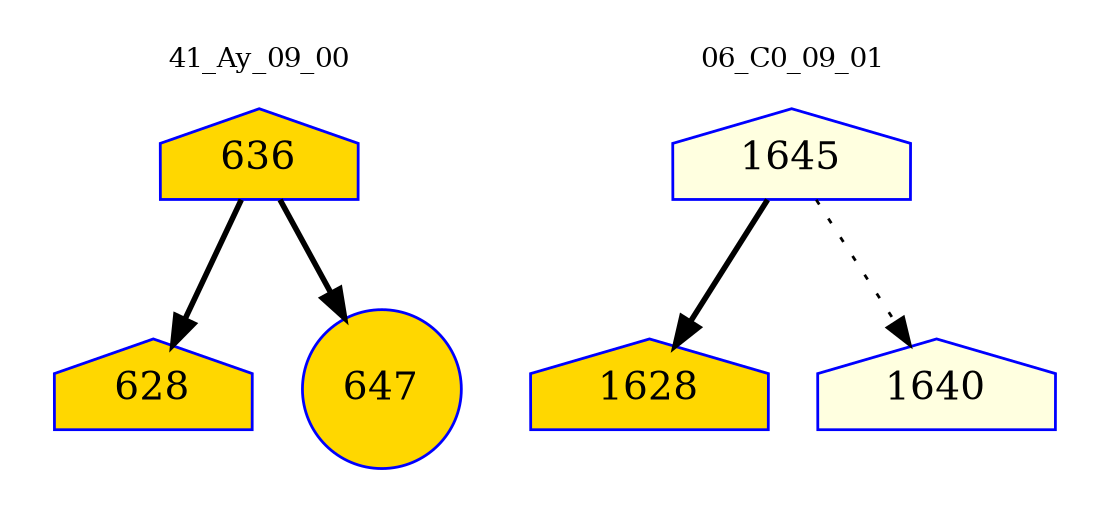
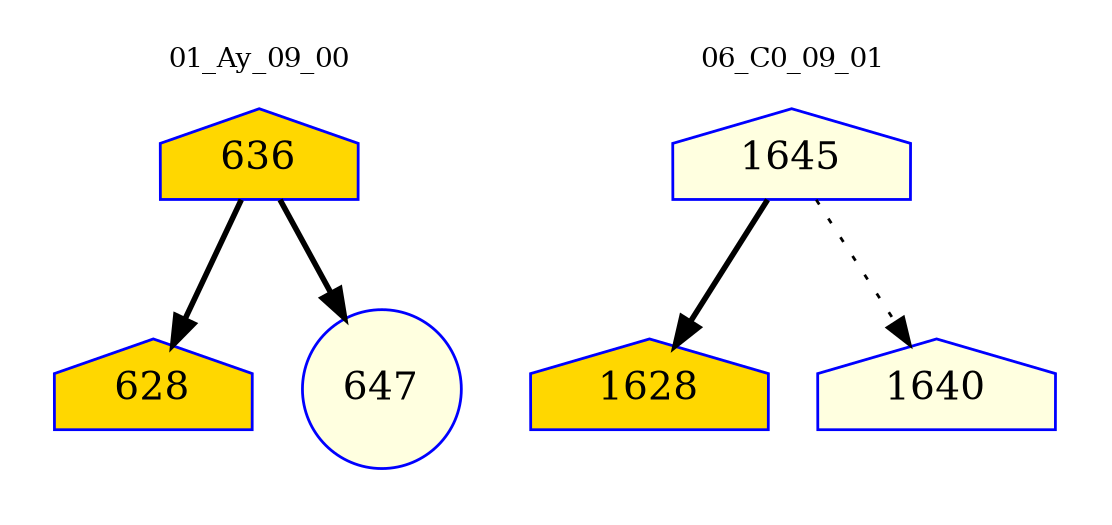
cluster "41_Ay_09_00": label "41_Ay_09_00" -> "01_Ay_09_00"
node "647": fillcolor gold -> lightyellow
